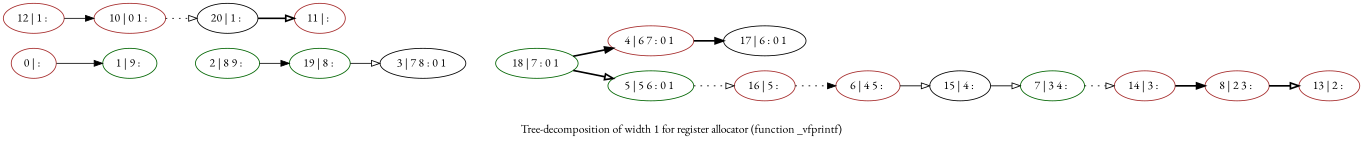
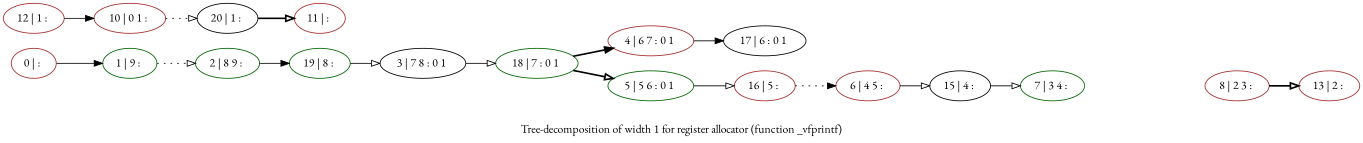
edge "4 | 6 7 : 0 1" -> "17 | 6 : 0 1": style bold -> solid
edge "1 | 9 :" -> "2 | 8 9 :": added
edge "3 | 7 8 : 0 1" -> "18 | 7 : 0 1": added
edge "5 | 5 6 : 0 1" -> "16 | 5 :": style dotted -> solid
node "14 | 3 :": removed
